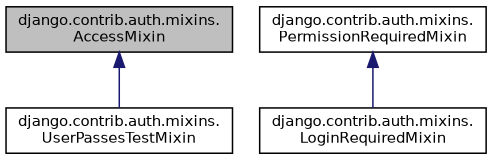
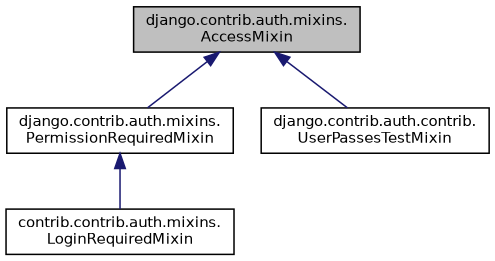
edge "django.contrib.auth.mixins. PermissionRequiredMixin" -> "django.contrib.auth.mixins. AccessMixin": added
node "django.contrib.auth.mixins. UserPassesTestMixin": label "django.contrib.auth.mixins. UserPassesTestMixin" -> "django.contrib.auth.contrib. UserPassesTestMixin"
node "django.contrib.auth.mixins. LoginRequiredMixin": label "django.contrib.auth.mixins. LoginRequiredMixin" -> "contrib.contrib.auth.mixins. LoginRequiredMixin"
